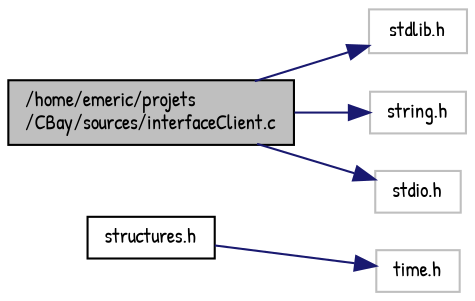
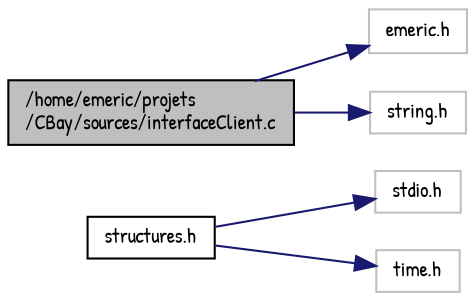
node "stdlib.h": label "stdlib.h" -> "emeric.h"
edge "/home/emeric/projets /CBay/sources/interfaceClient.c" -> "stdio.h": now "structures.h" -> "stdio.h"
